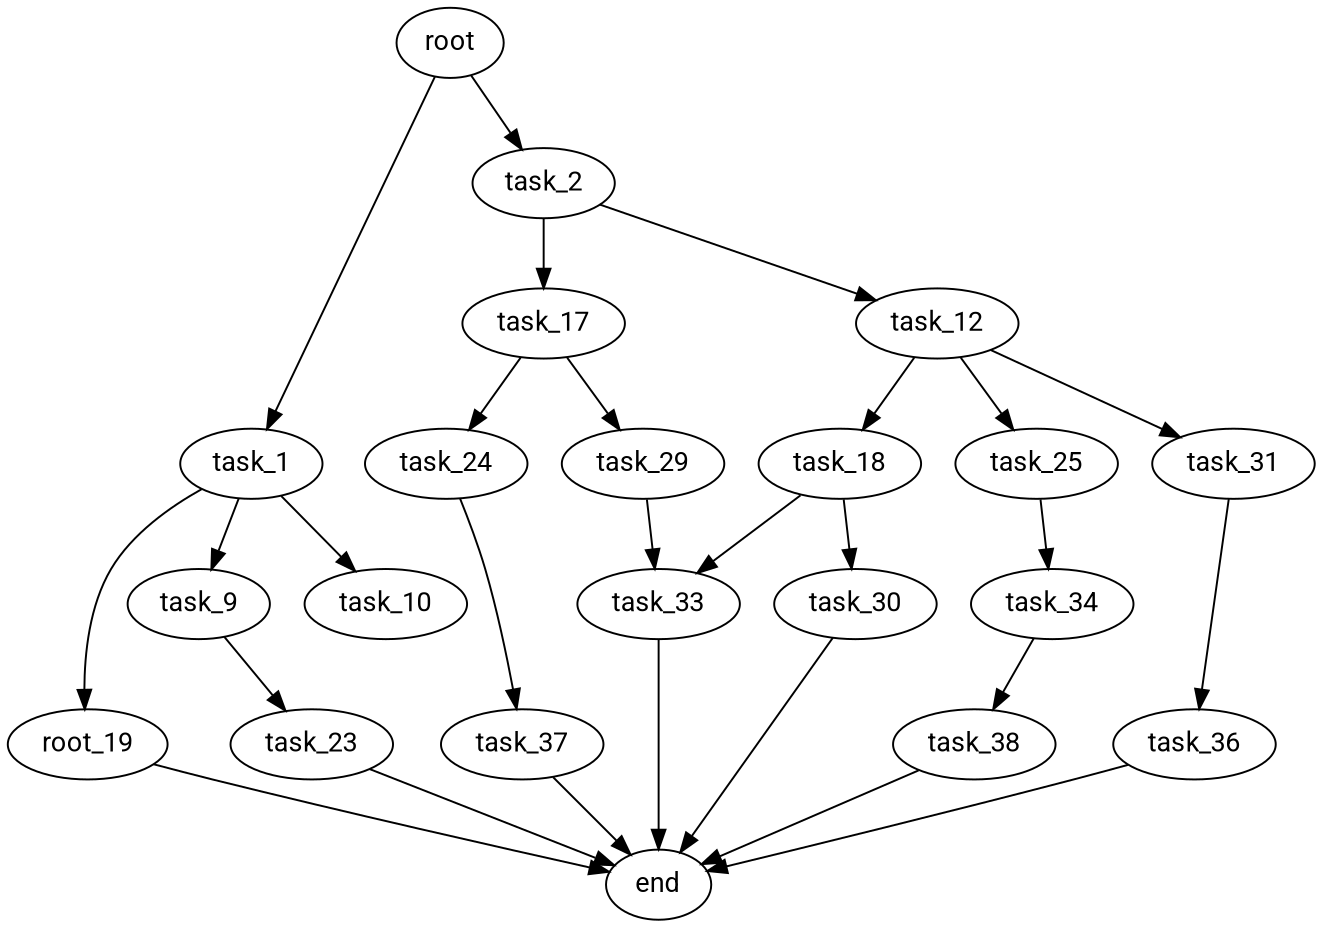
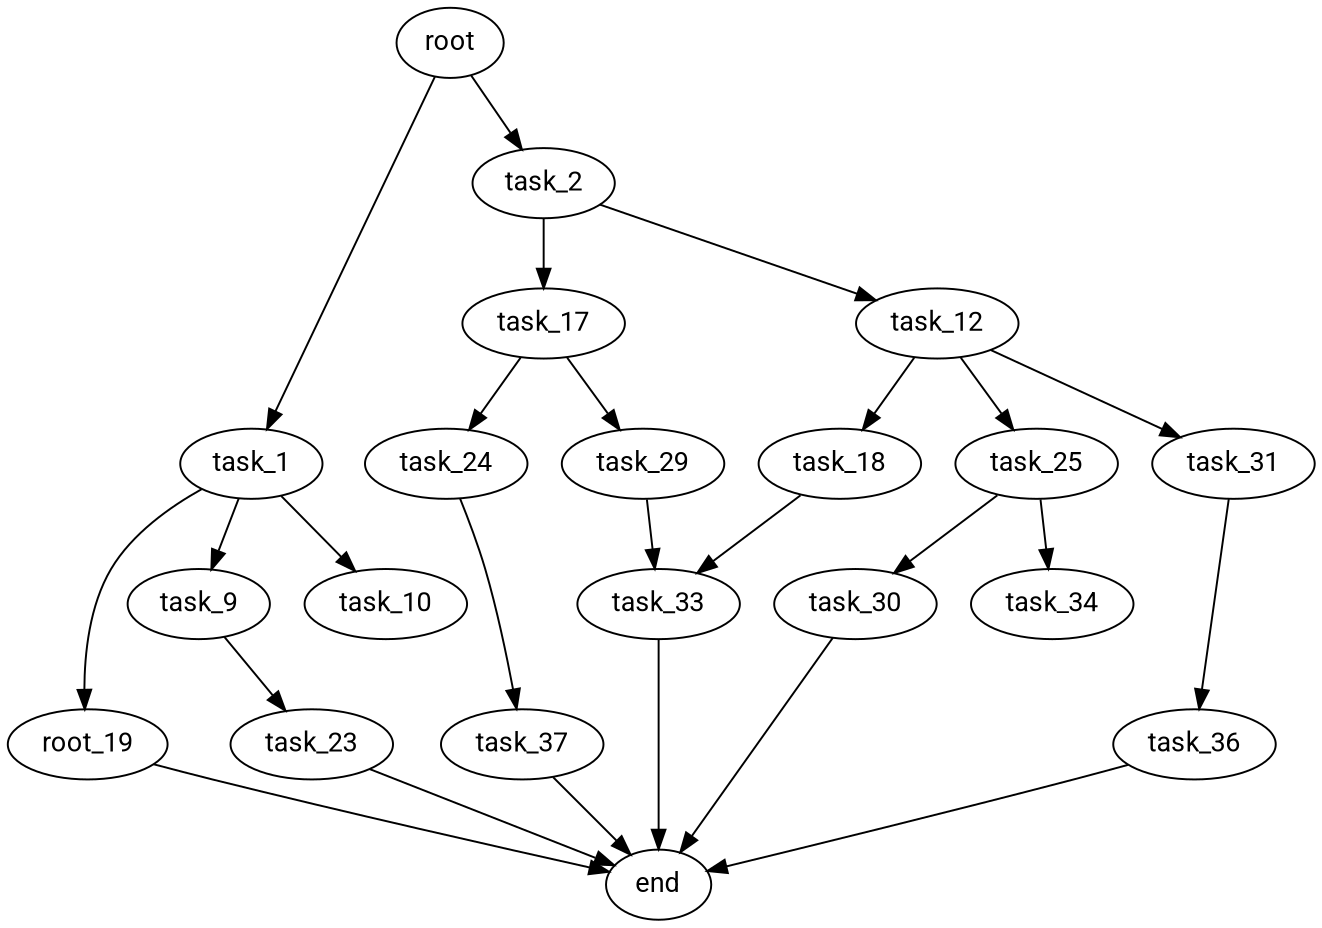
edge "task_18" -> "task_30": now "task_25" -> "task_30"
node "task_38": removed
